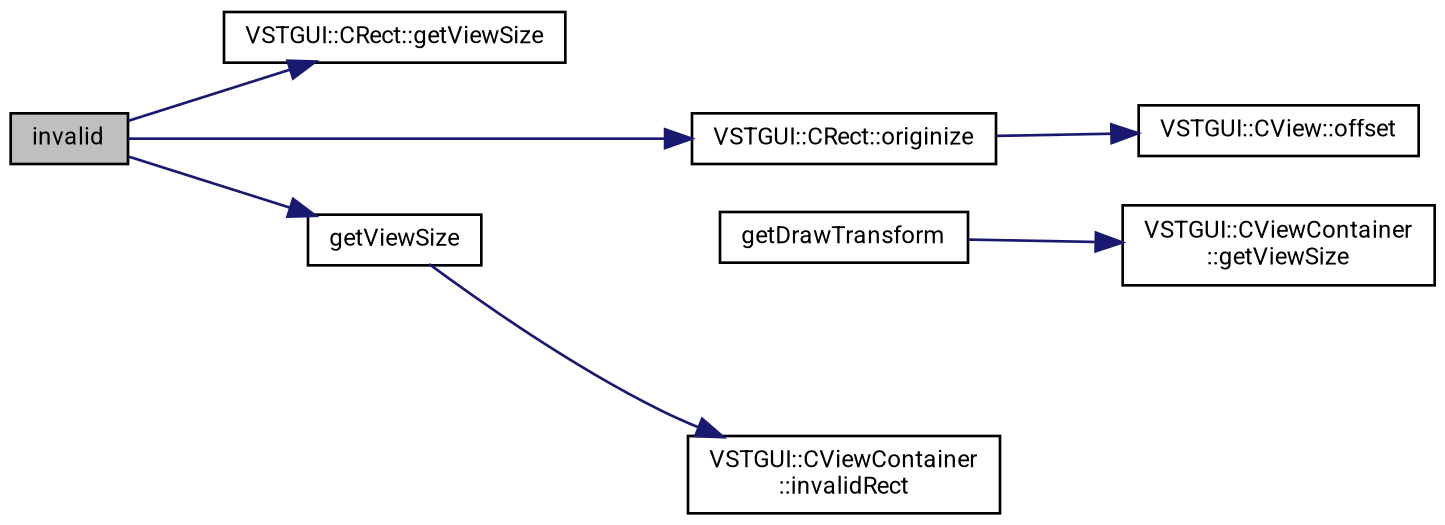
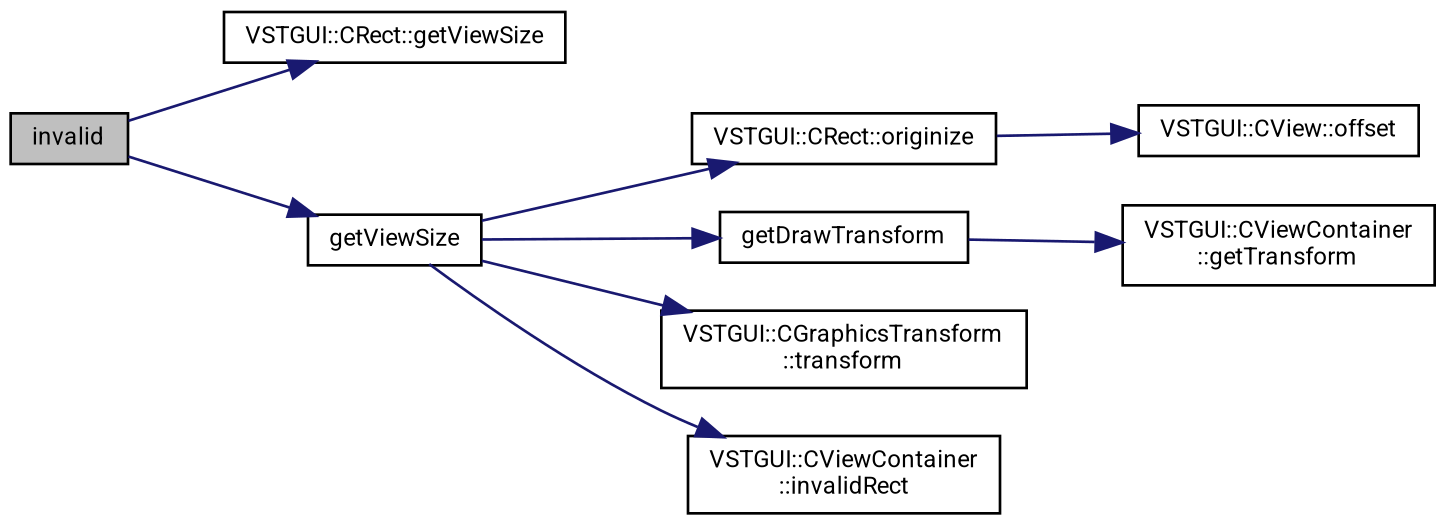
edge "invalid" -> "VSTGUI::CRect::originize": now "getViewSize" -> "VSTGUI::CRect::originize"
edge "getViewSize" -> "getDrawTransform": added
node "VSTGUI::CViewContainer ::getViewSize": label "VSTGUI::CViewContainer ::getViewSize" -> "VSTGUI::CViewContainer ::getTransform"
node "VSTGUI::CGraphicsTransform ::transform": added
